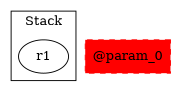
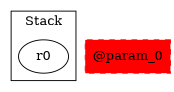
node "r1": label "r1" -> "r0"
